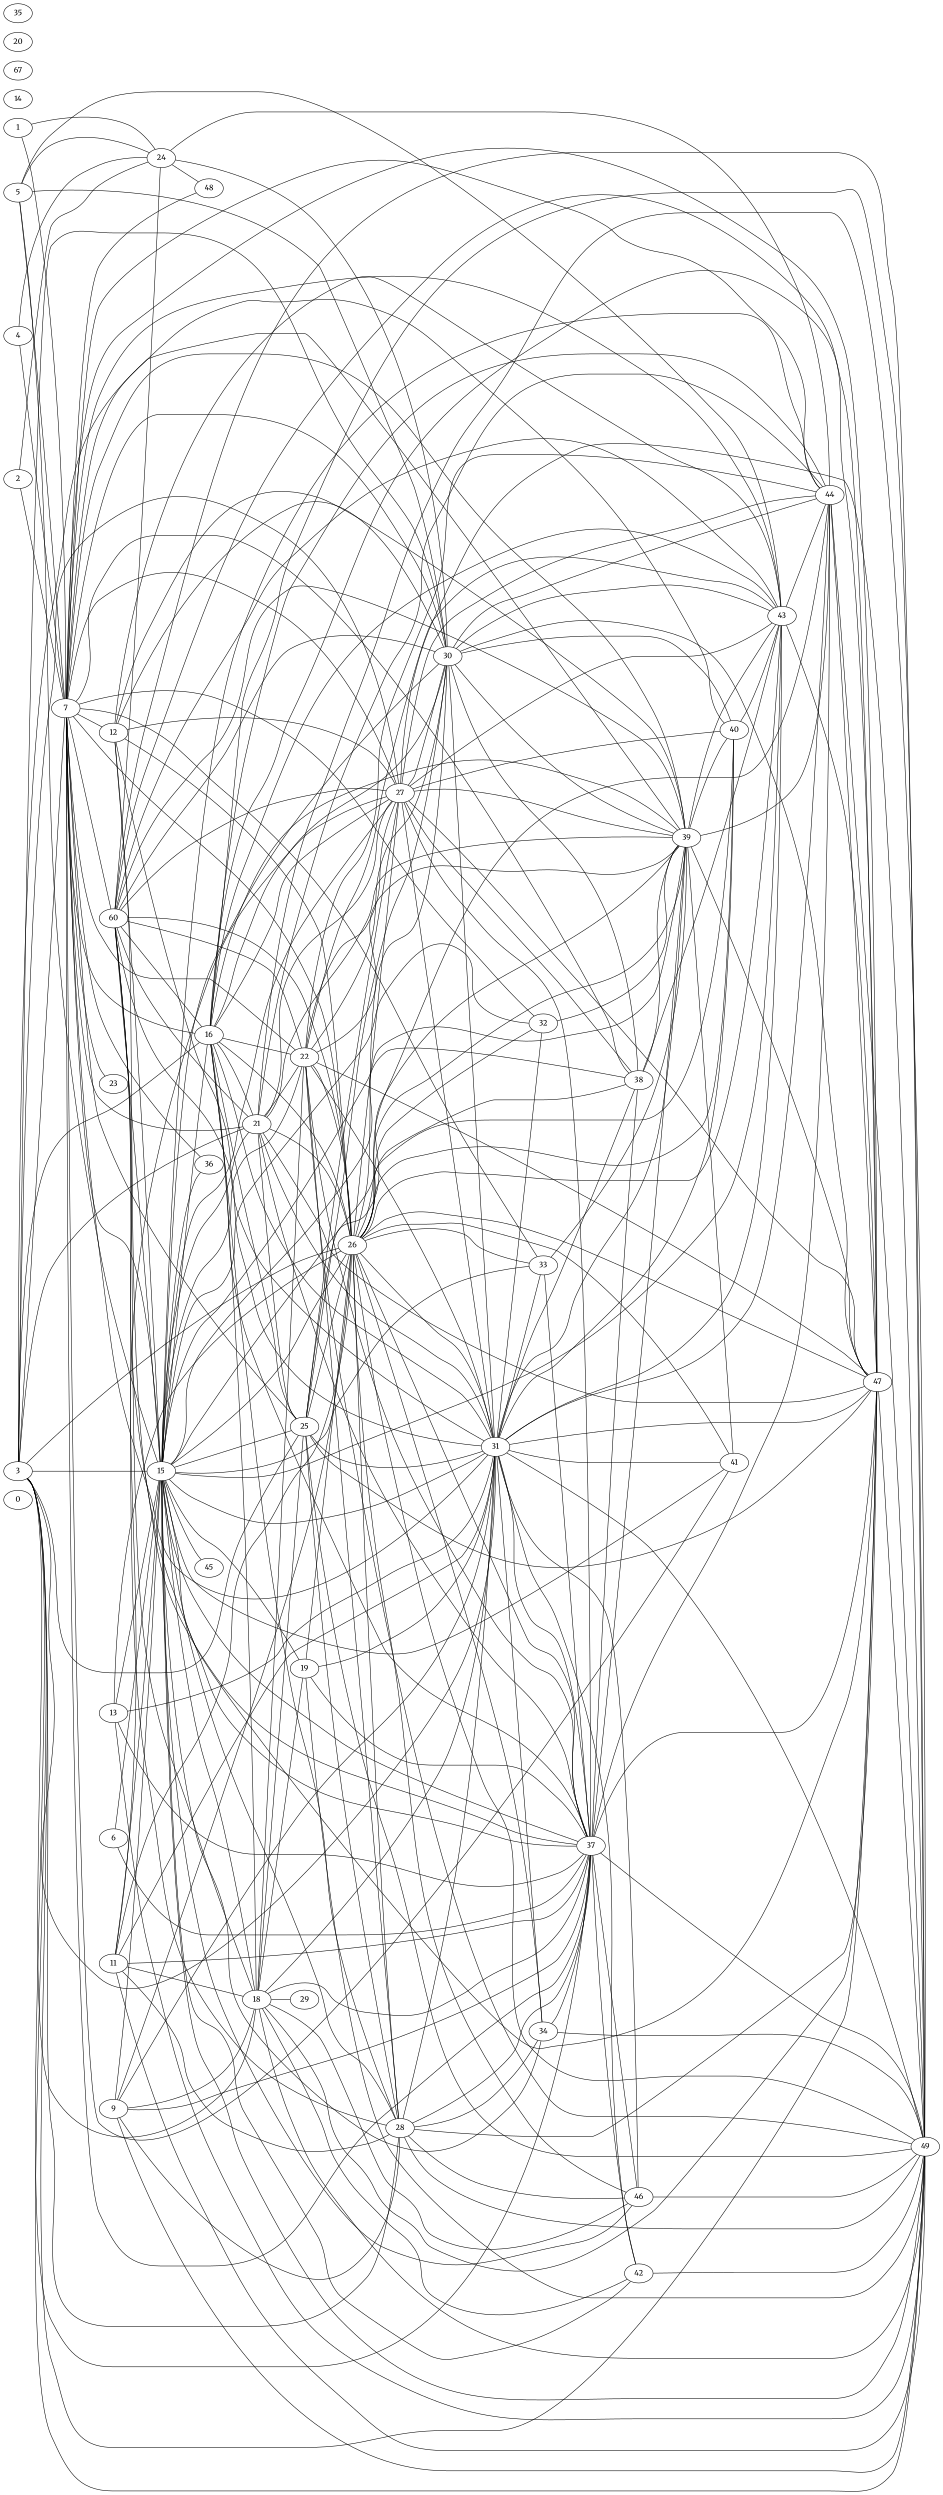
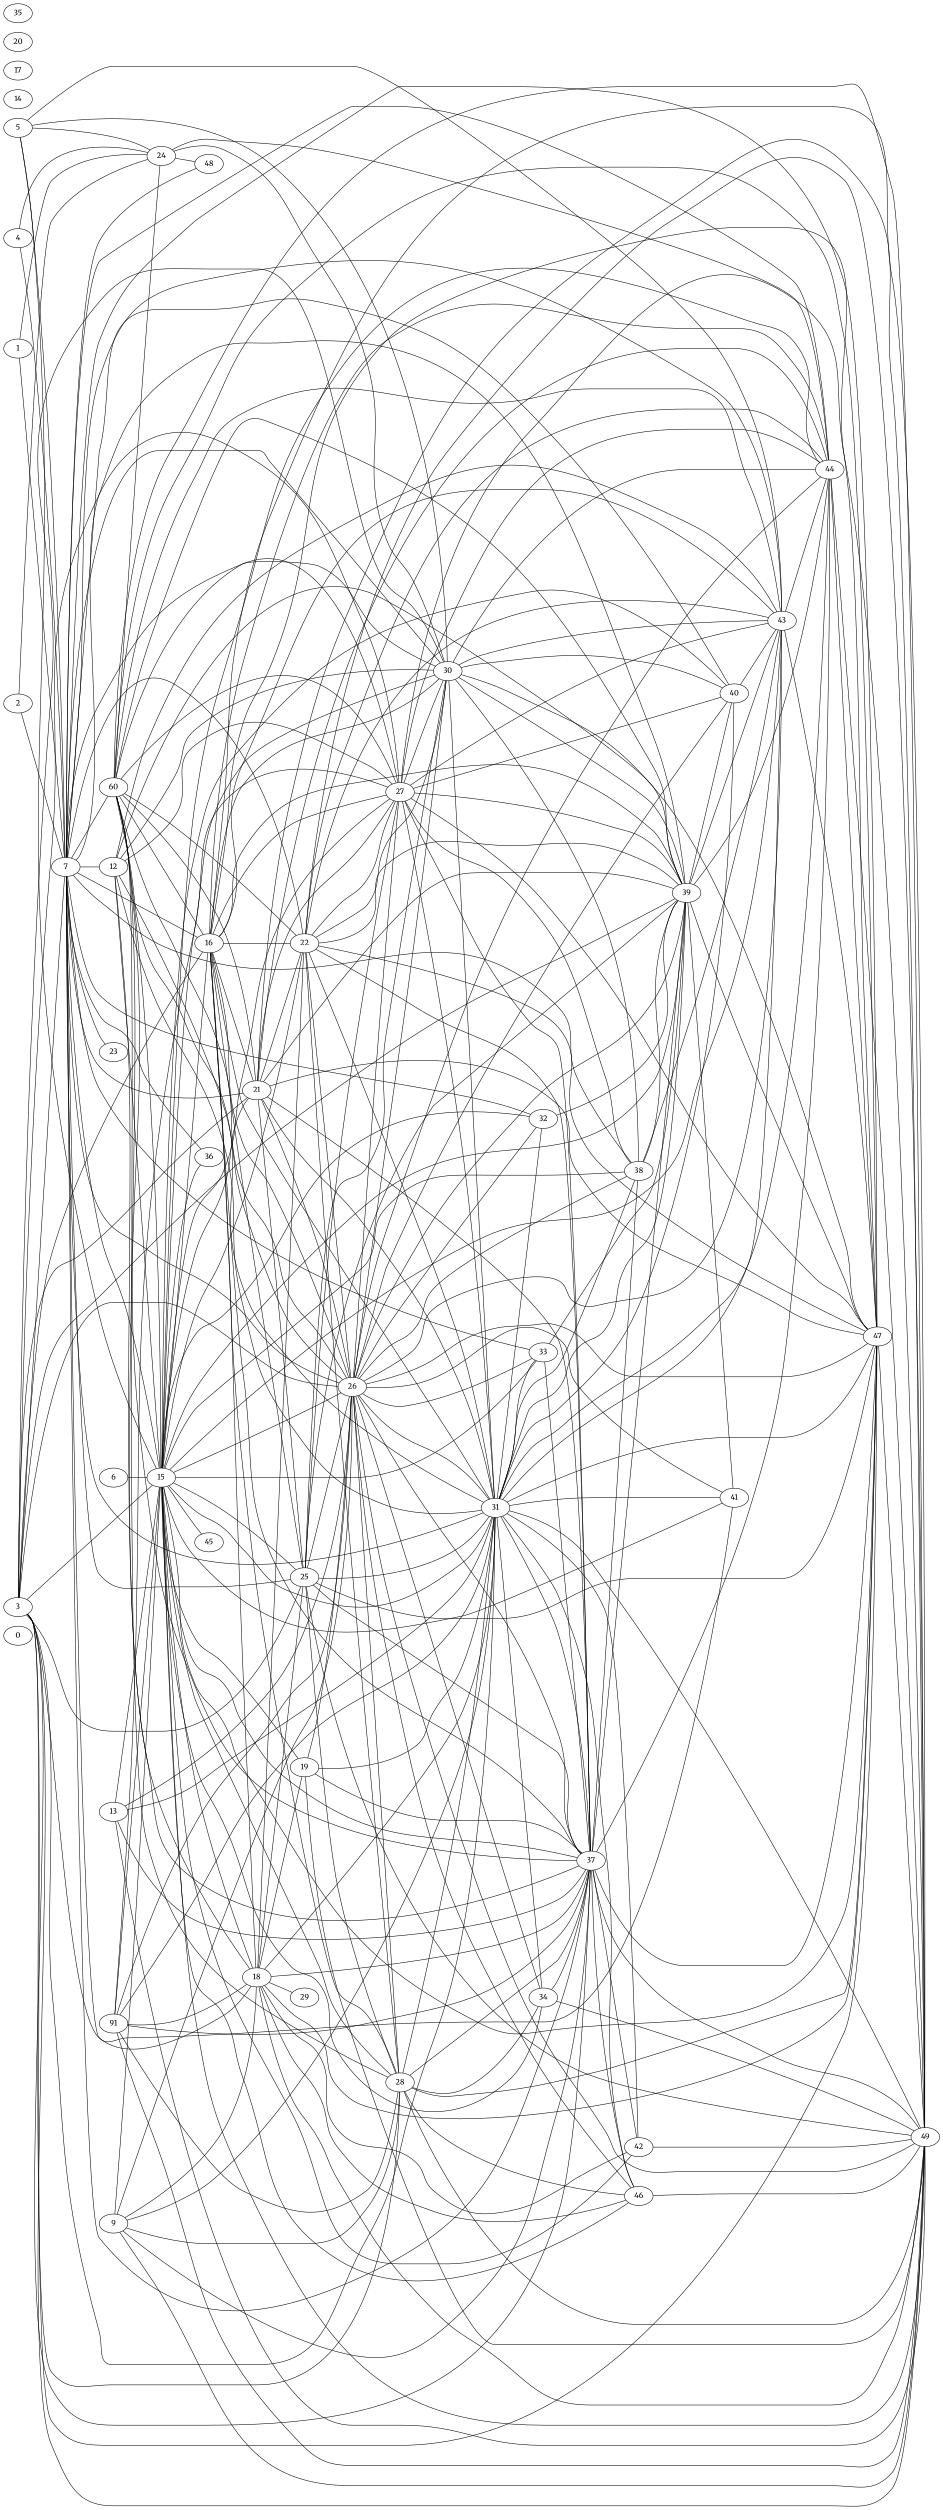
node "67": label "67" -> "17"
edge "6" -- "37": now "25" -- "37"
node "11": label "11" -> "91"
